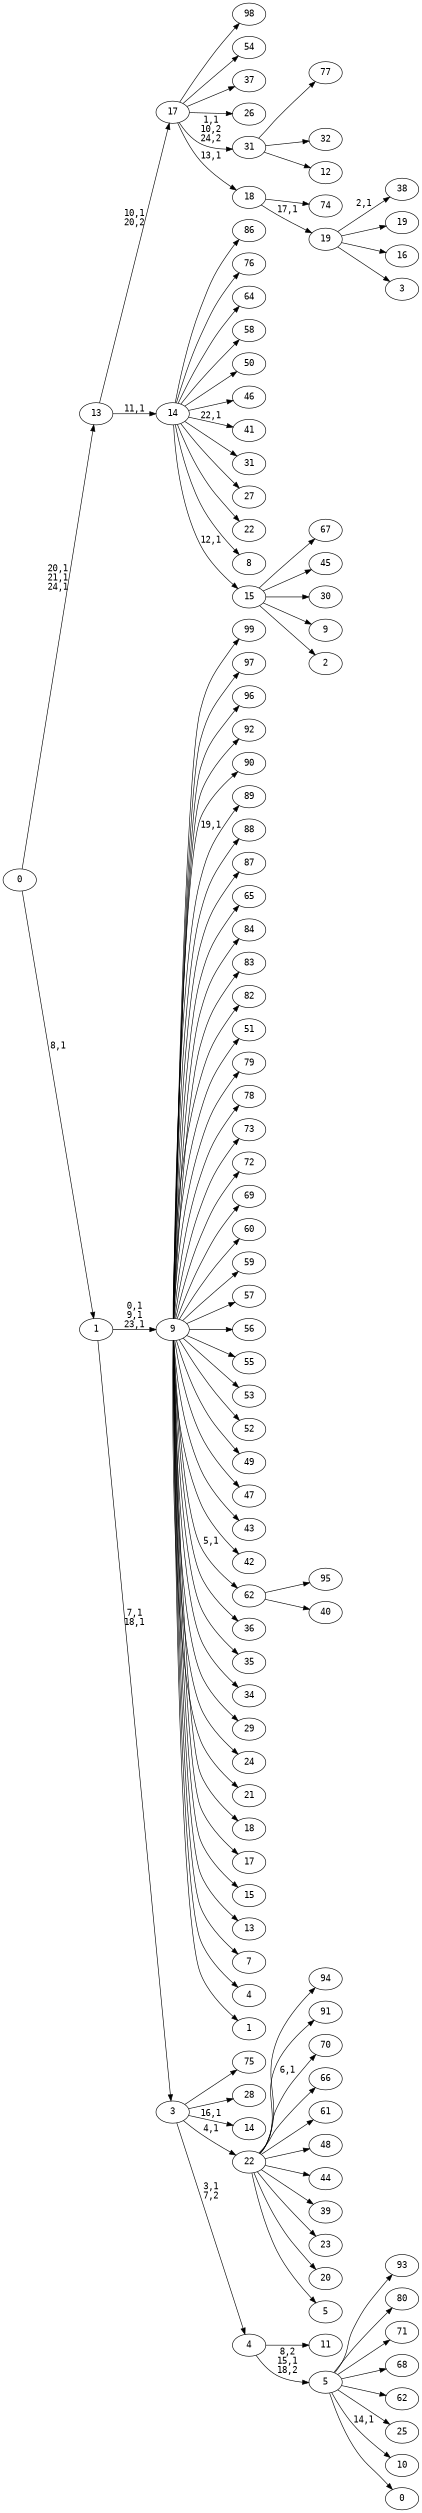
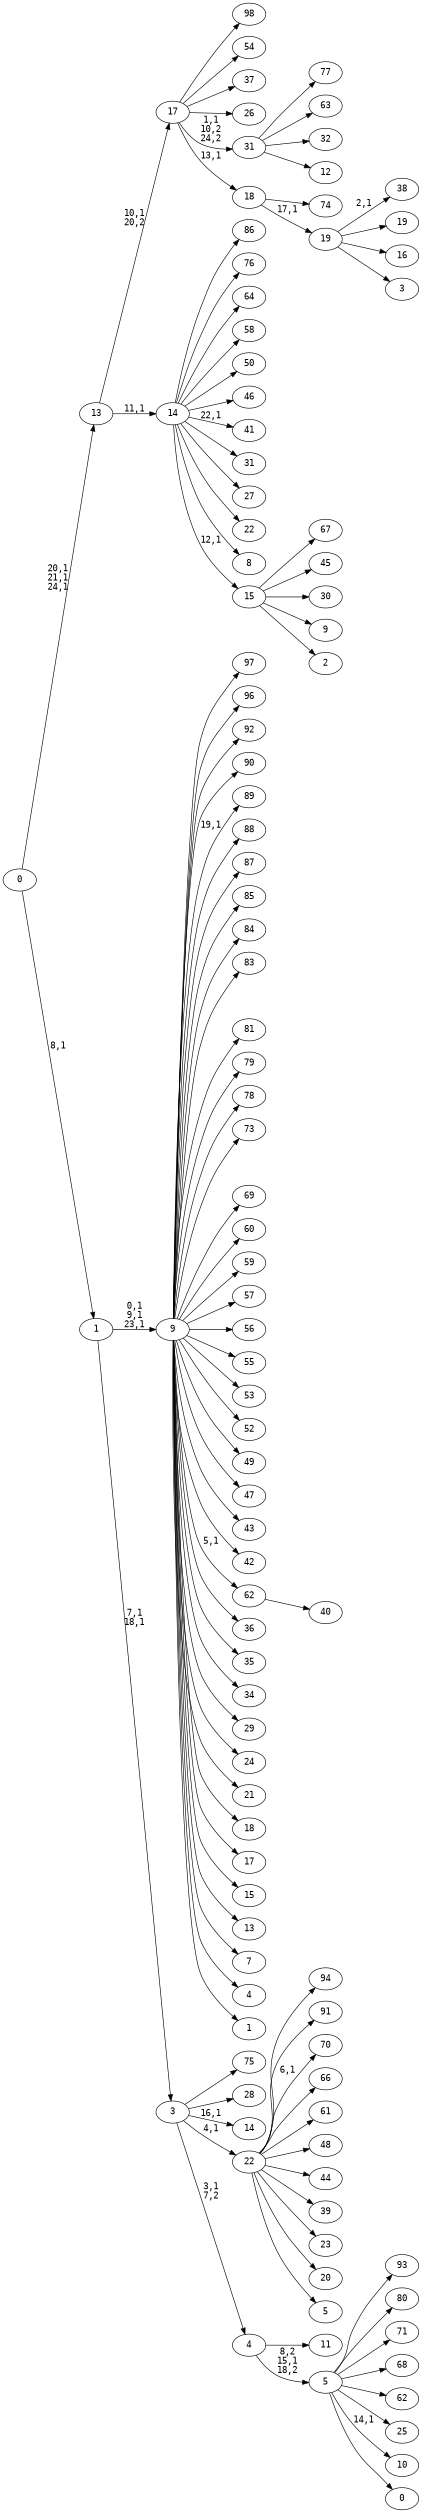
node "63": added
node "99": removed
node "65": label "65" -> "85"
node "82": removed
node "51": label "51" -> "81"
node "72": removed
node "95": removed
